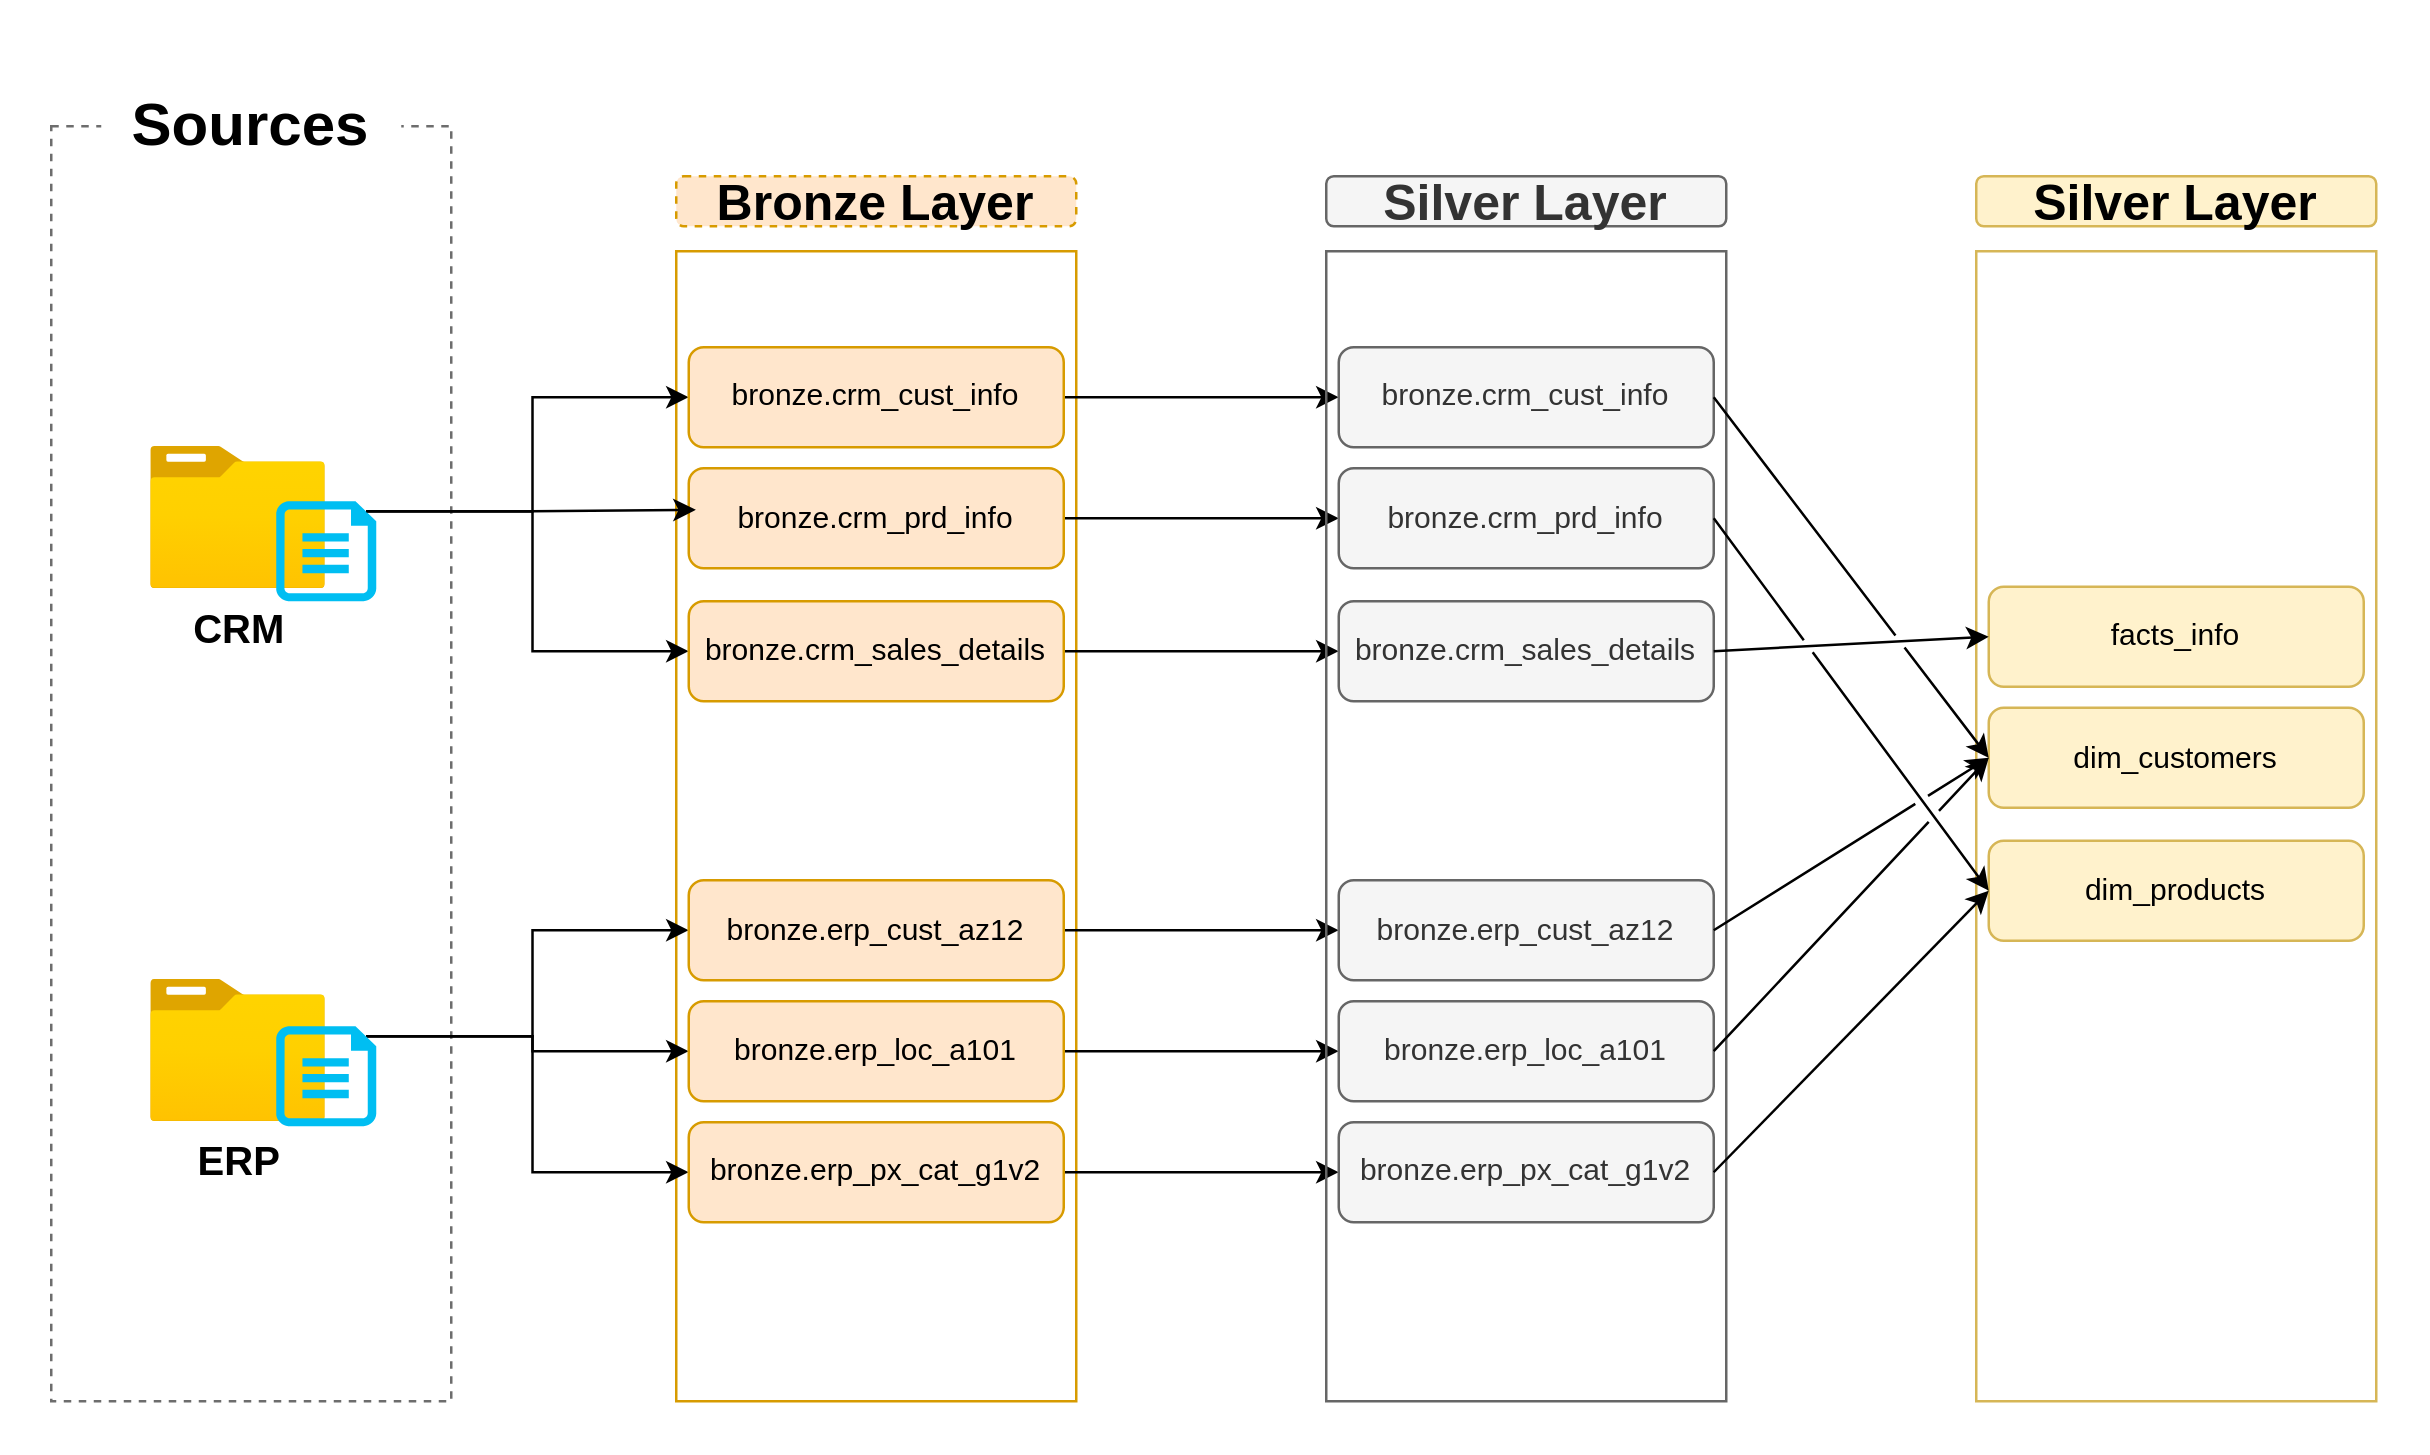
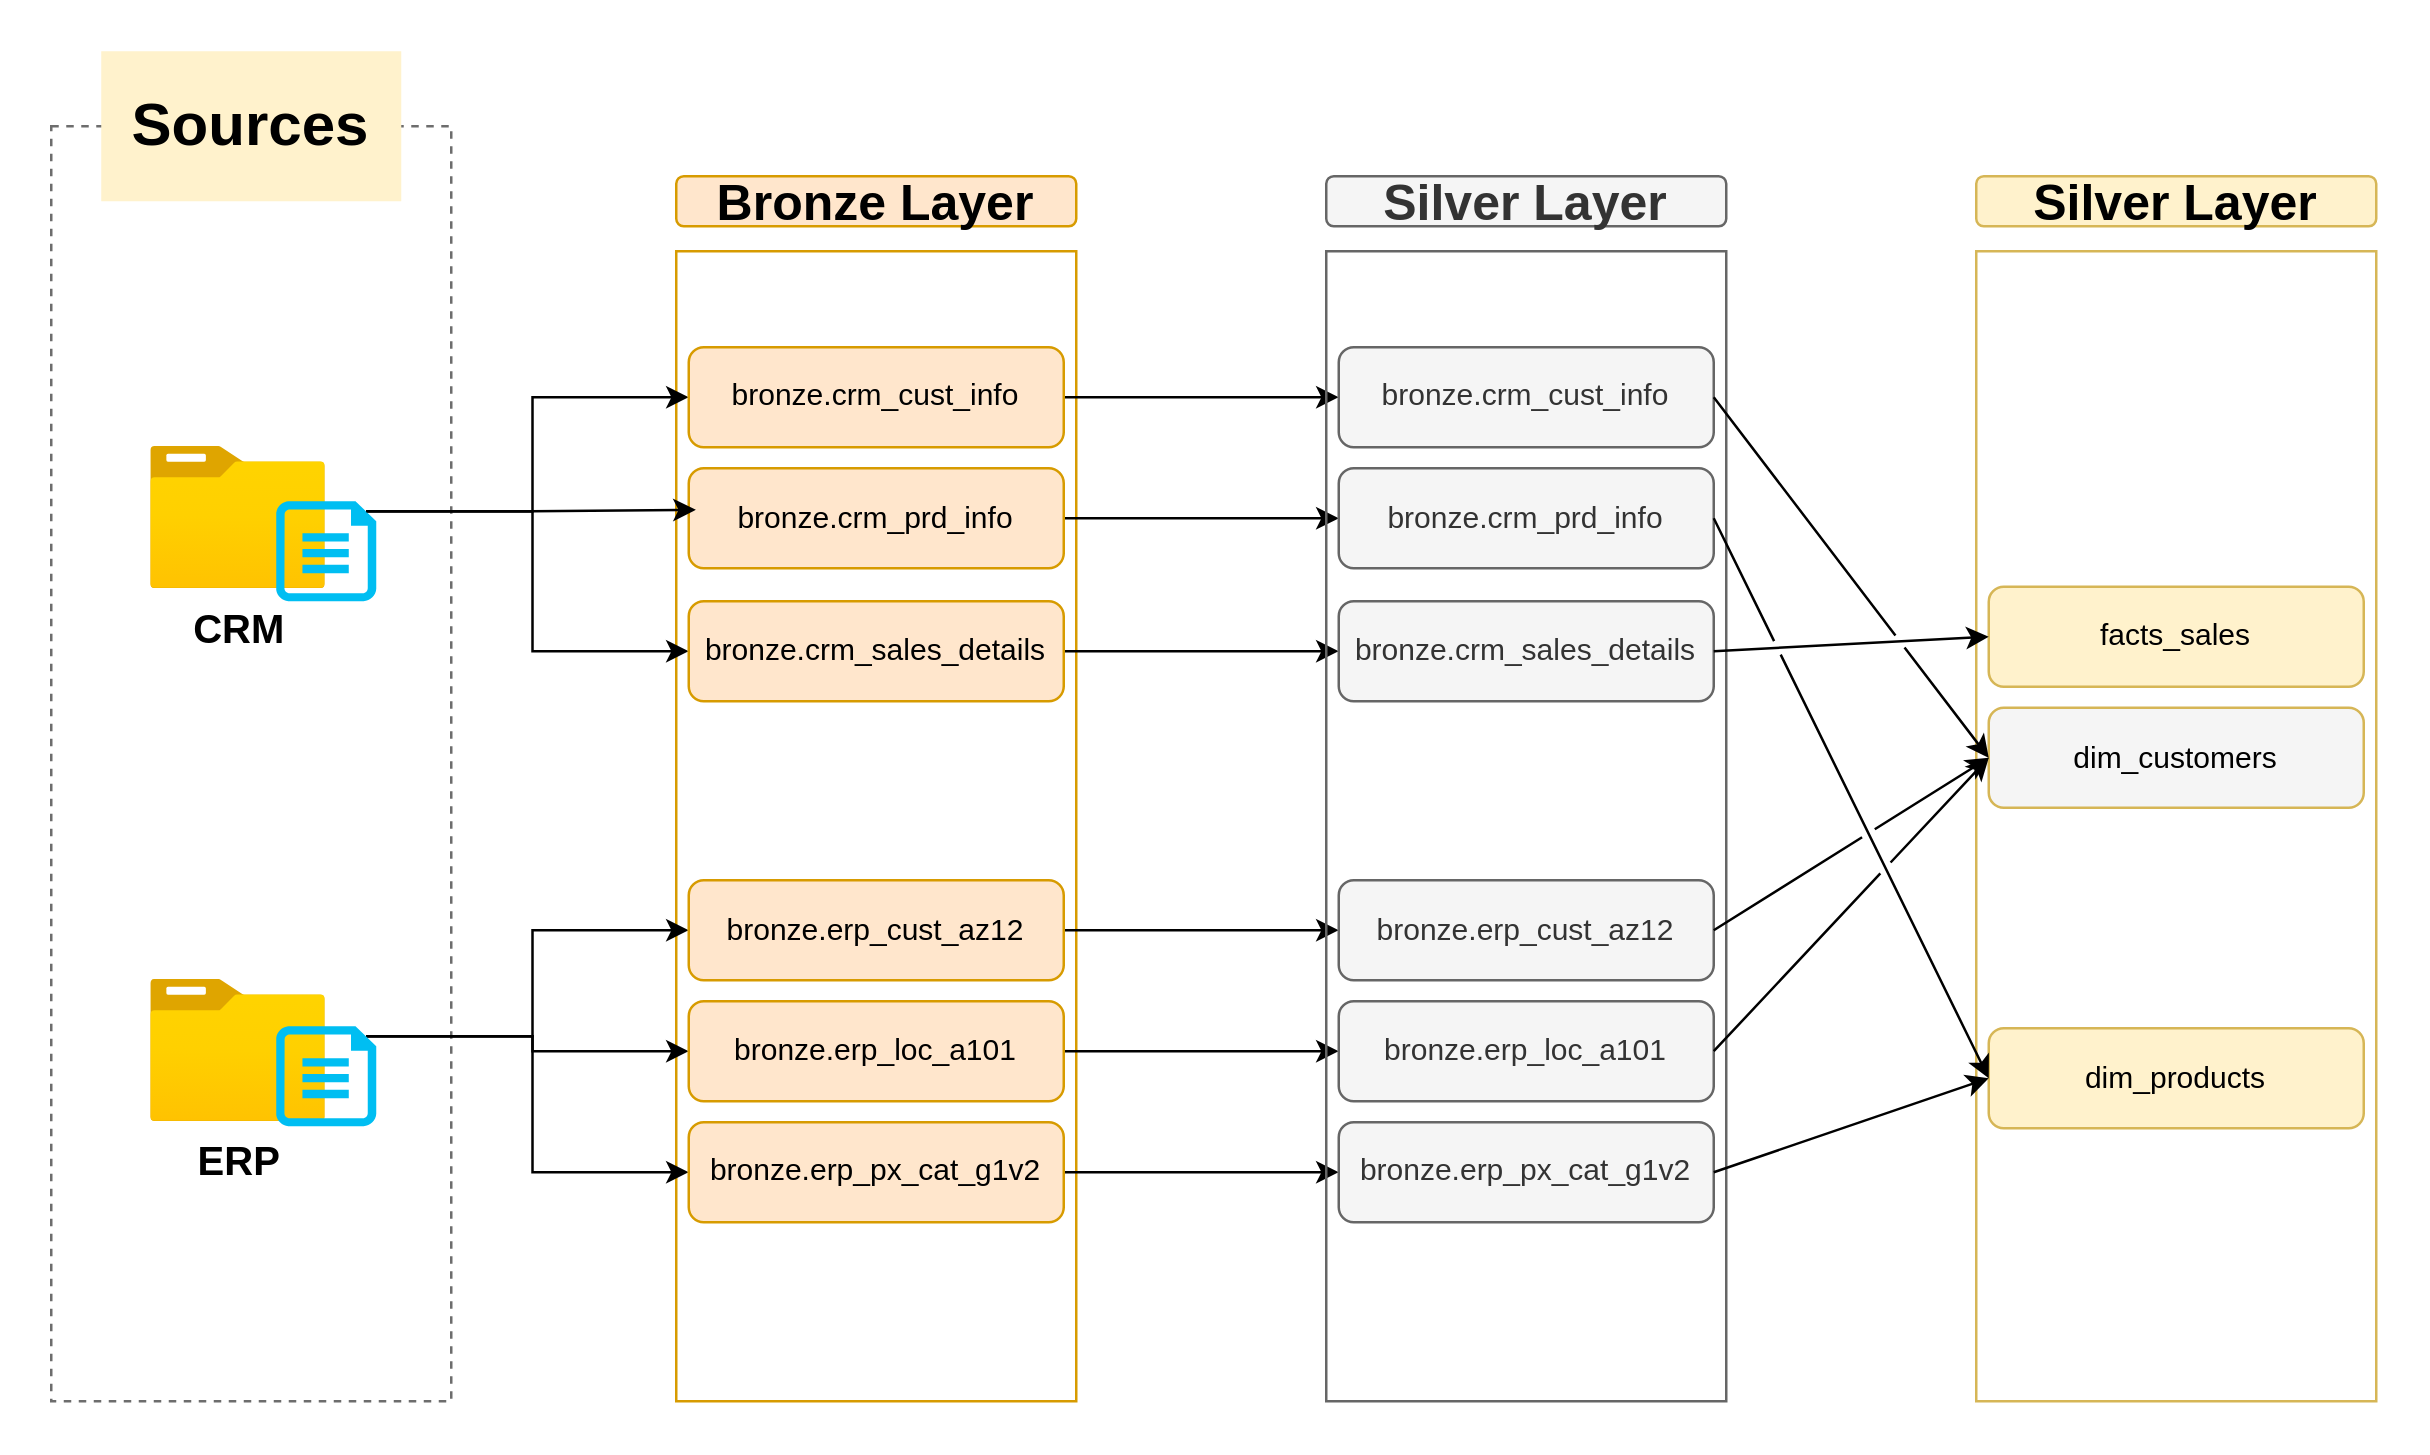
node "Sources": fillcolor #ffffff -> #fff2cc
node "Bronze Layer": style dashed -> solid
node "facts_info": label "facts_info" -> "facts_sales"
node "dim_customers": fillcolor #fff2cc -> #f5f5f5
node "dim_products": moved (2176, 891) -> (2176, 1078)
